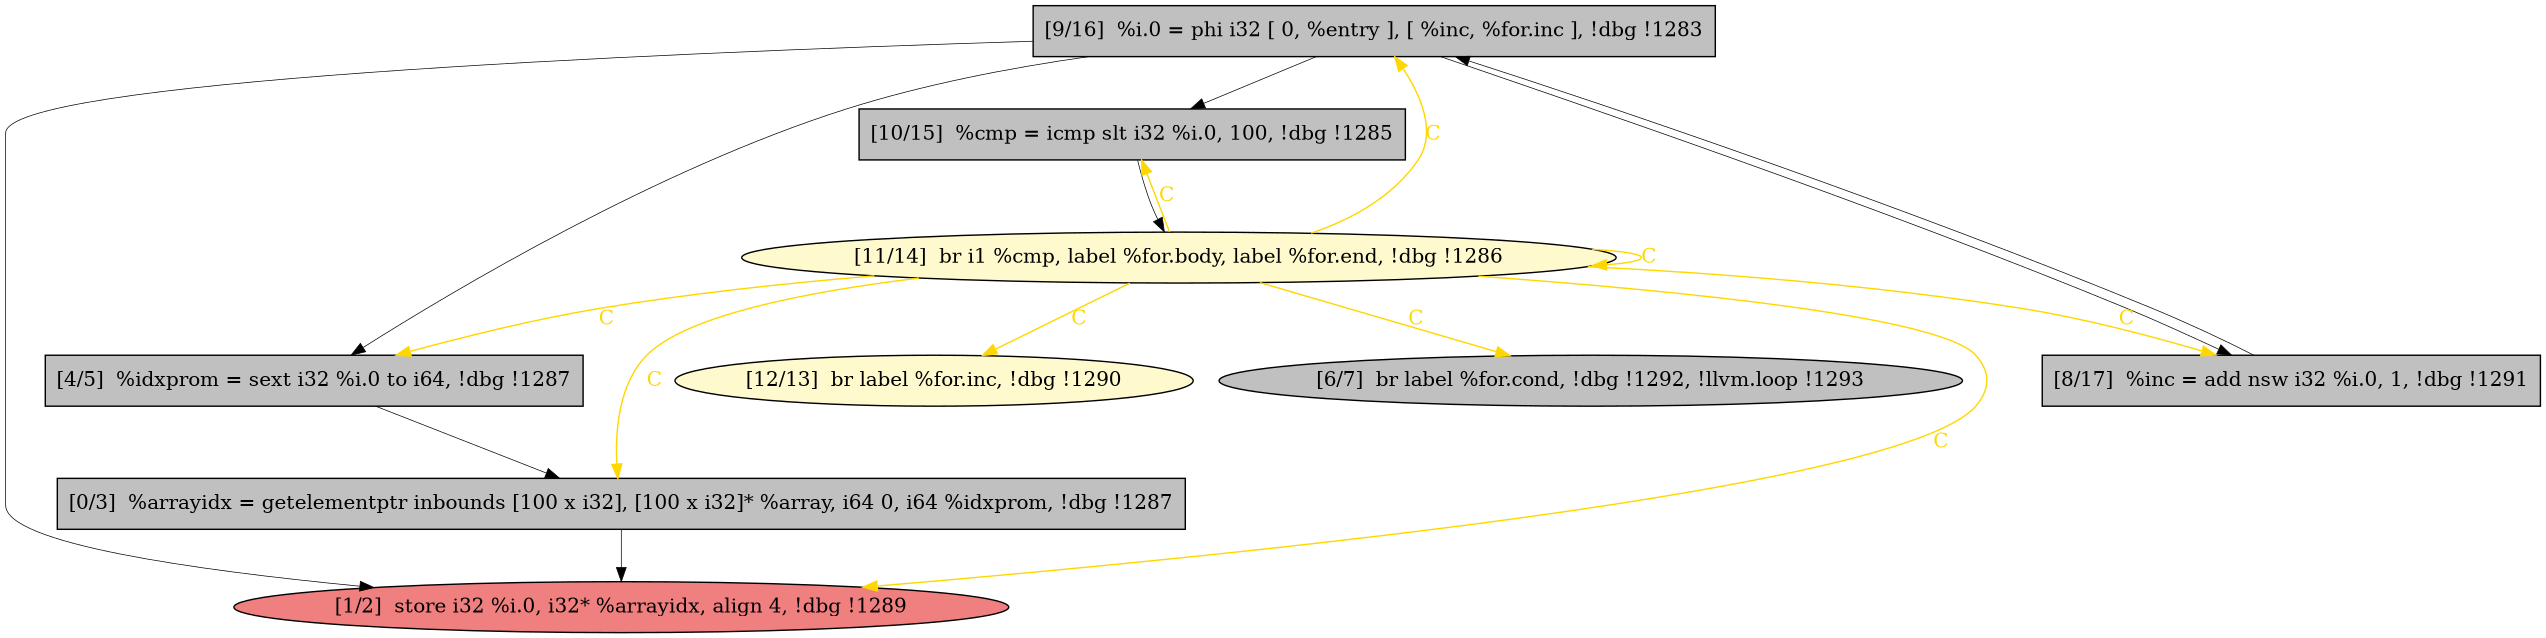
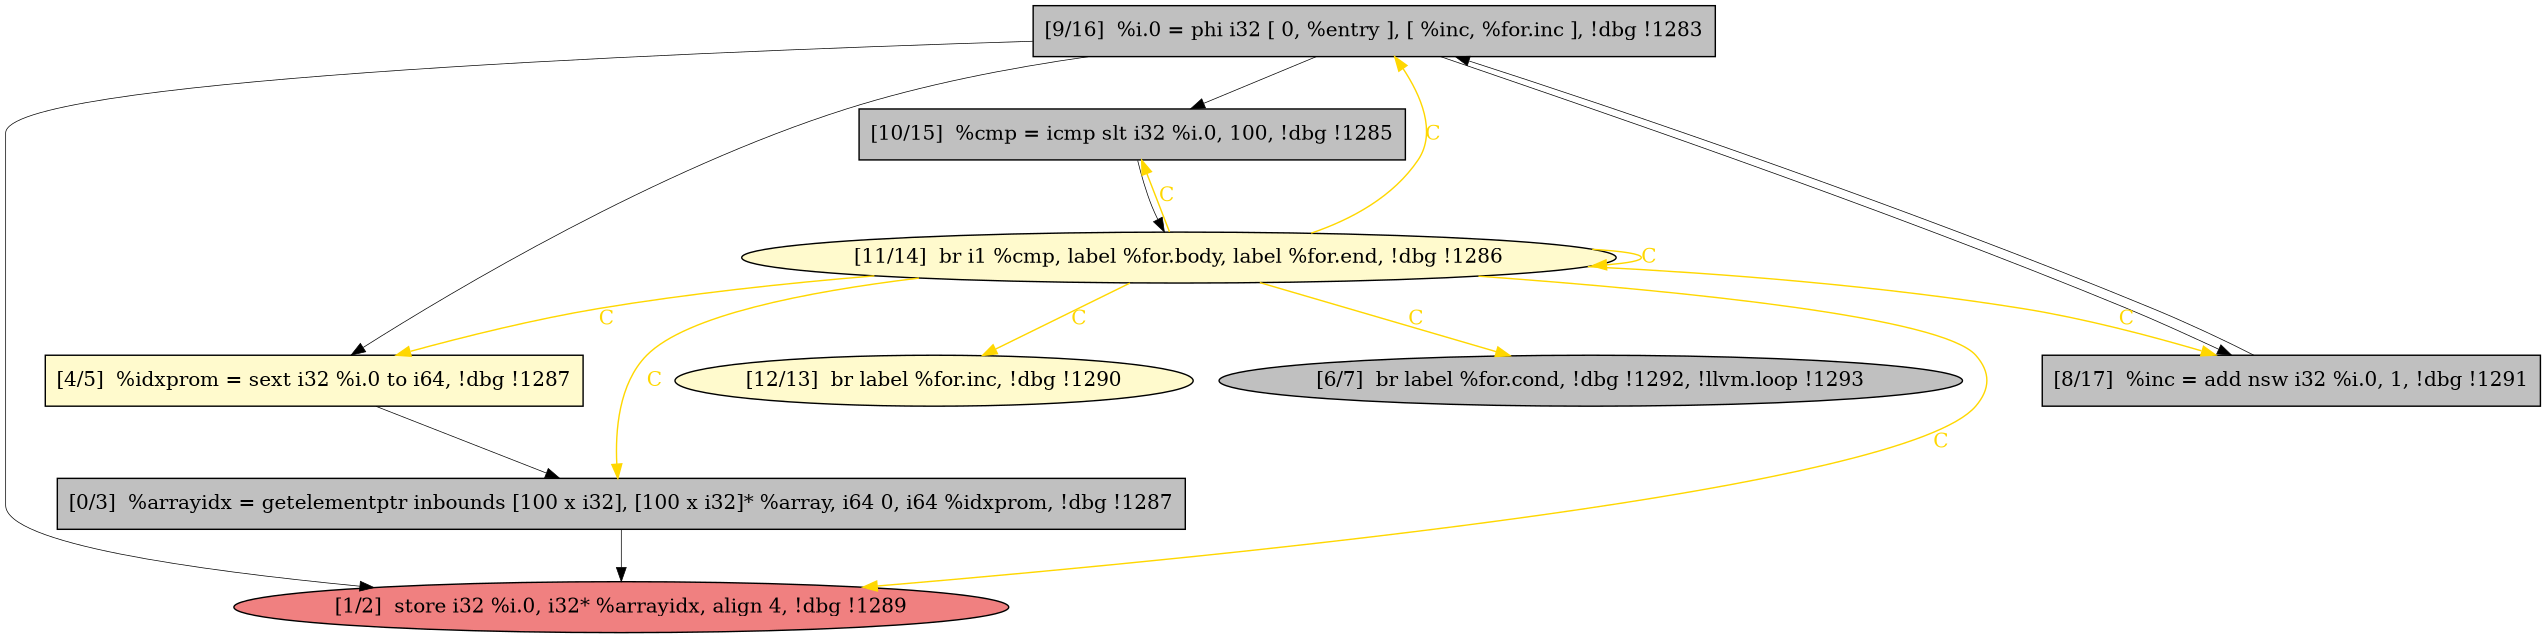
node "[4/5]  %idxprom = sext i32 %i.0 to i64, !dbg !1287": fillcolor grey -> lemonchiffon
